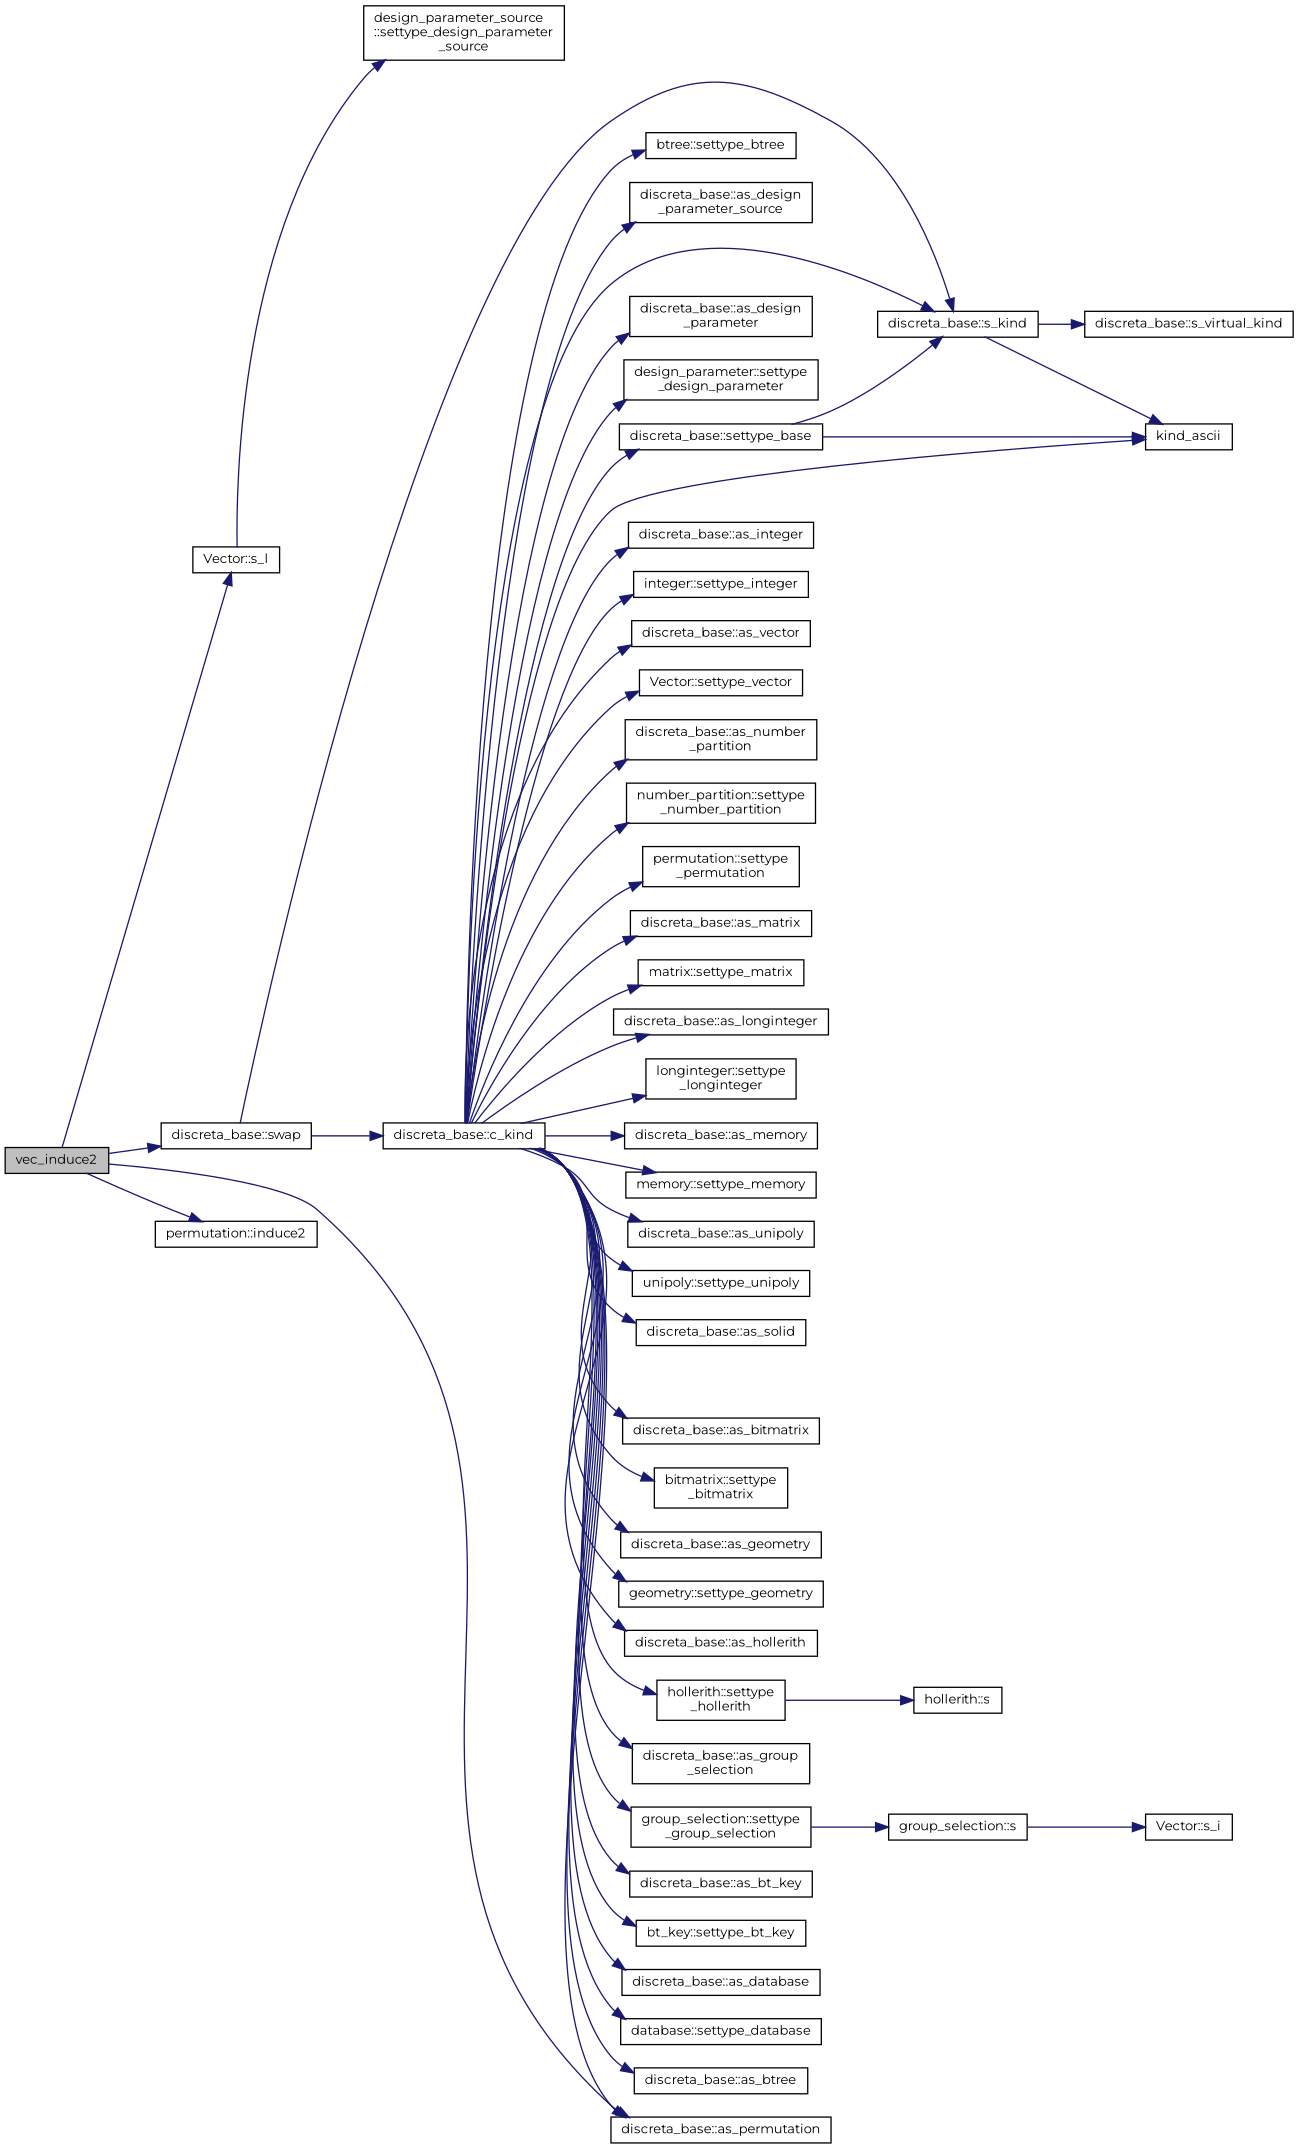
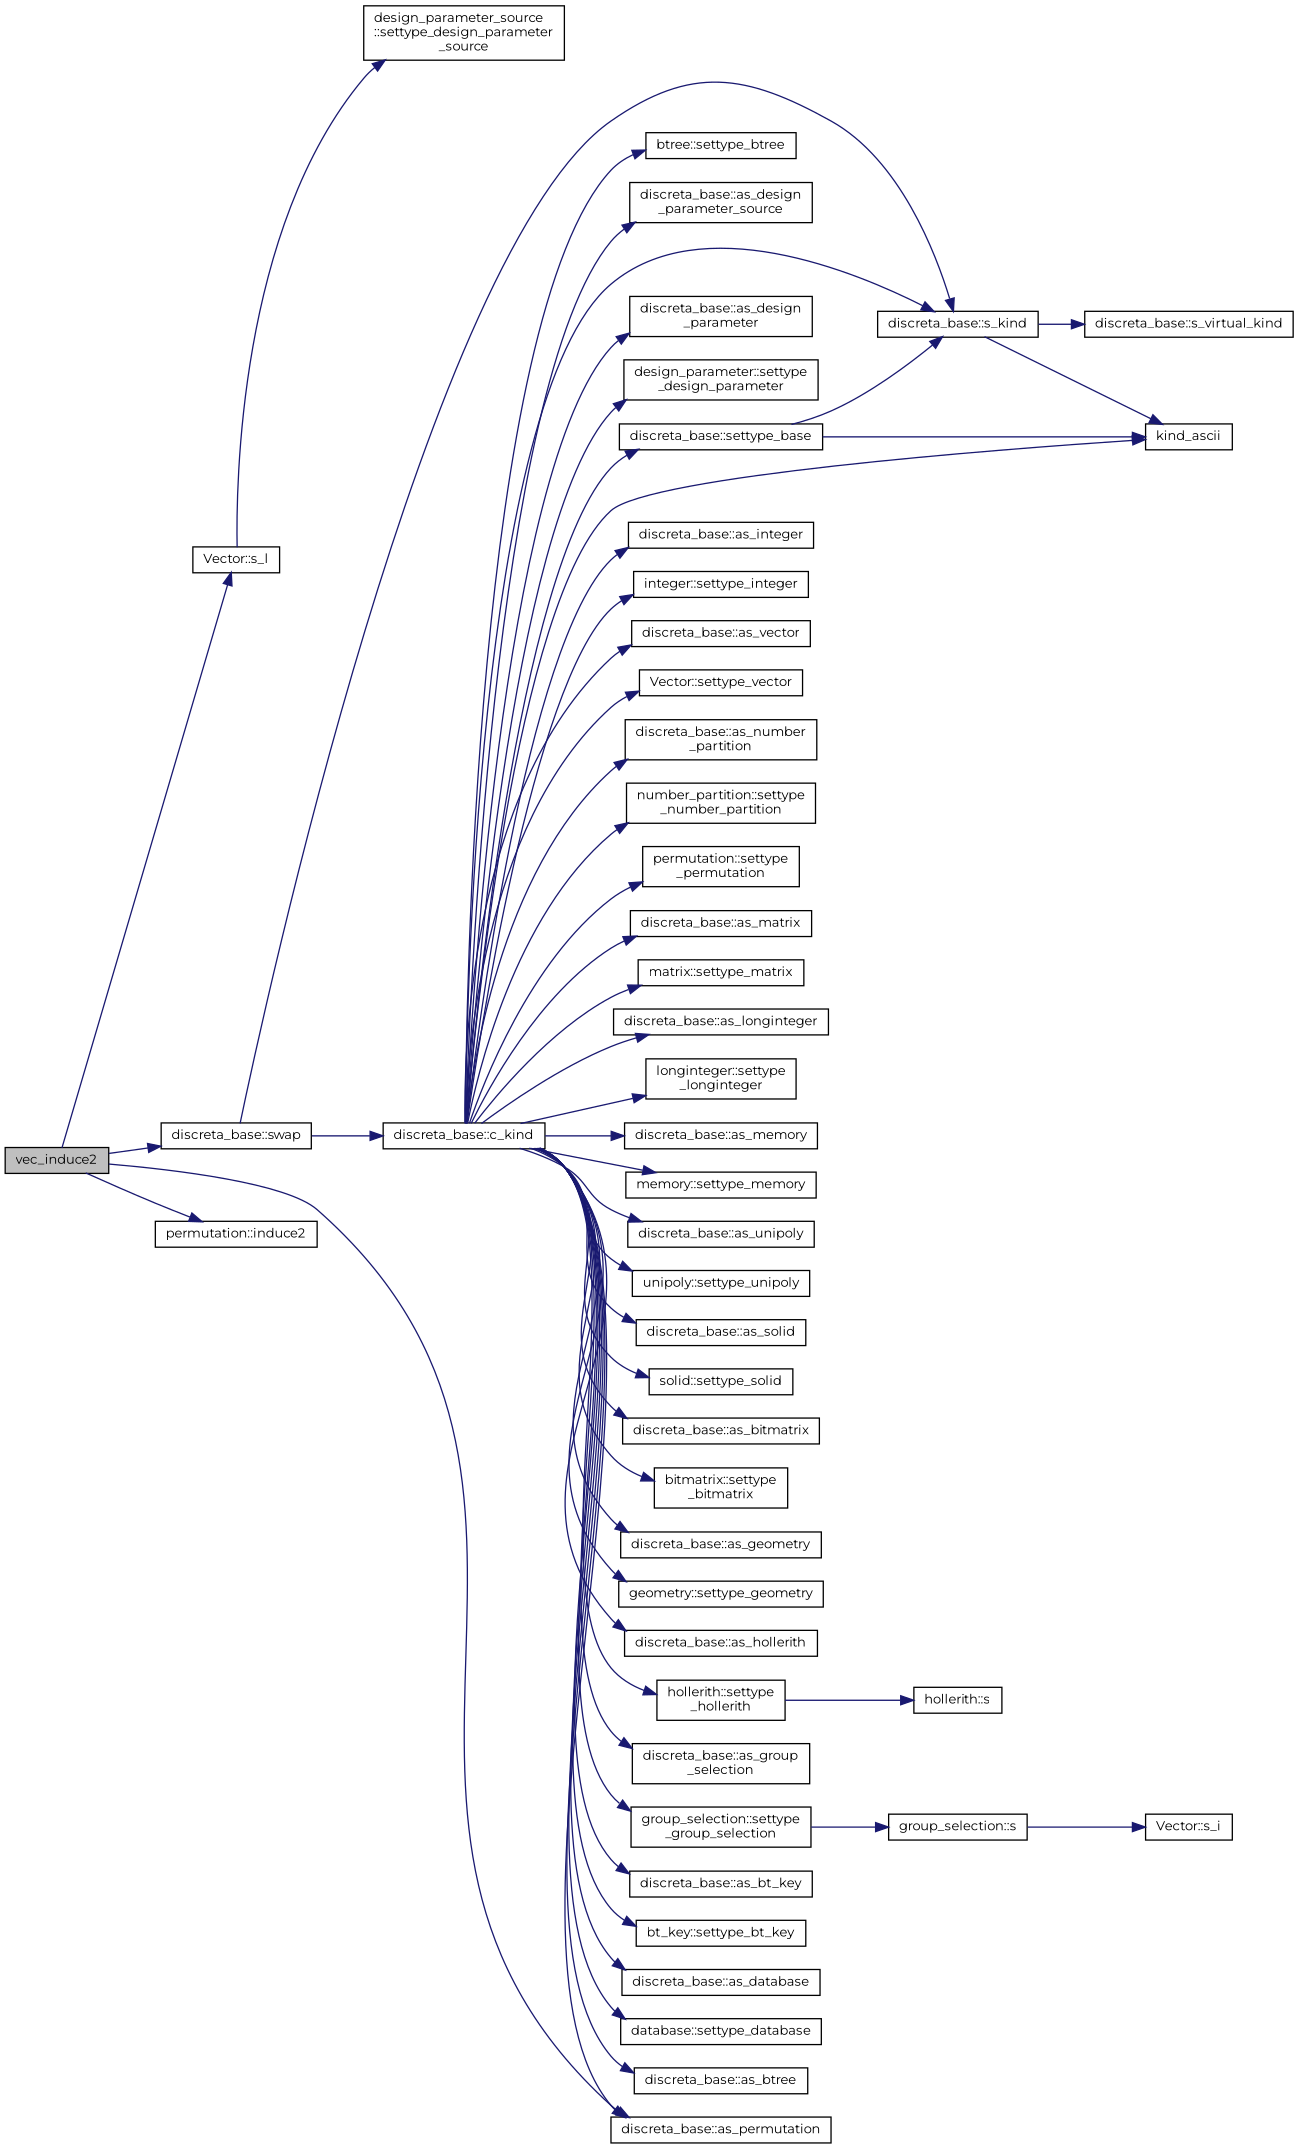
node "solid::settype_solid": added
